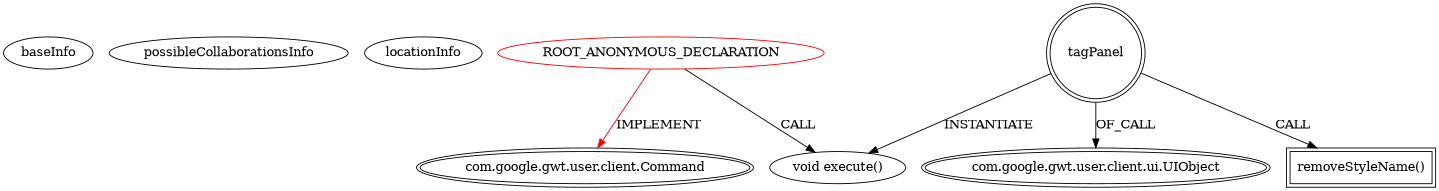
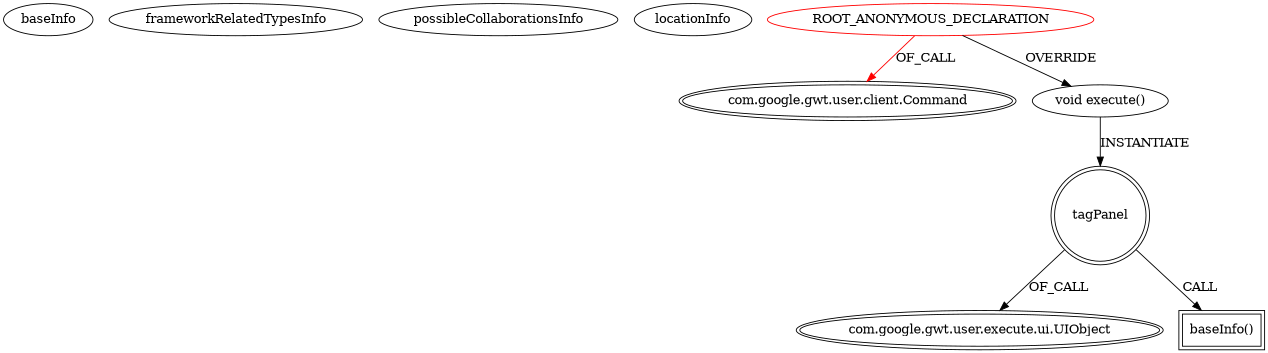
node "frameworkRelatedTypesInfo": added
edge "tagPanel" -> "void execute()": reversed
edge "ROOT_ANONYMOUS_DECLARATION" -> "com.google.gwt.user.client.Command": label "IMPLEMENT" -> "OF_CALL"
edge "ROOT_ANONYMOUS_DECLARATION" -> "void execute()": label "CALL" -> "OVERRIDE"
node "com.google.gwt.user.client.ui.UIObject": label "com.google.gwt.user.client.ui.UIObject" -> "com.google.gwt.user.execute.ui.UIObject"
node "removeStyleName()": label "removeStyleName()" -> "baseInfo()"
